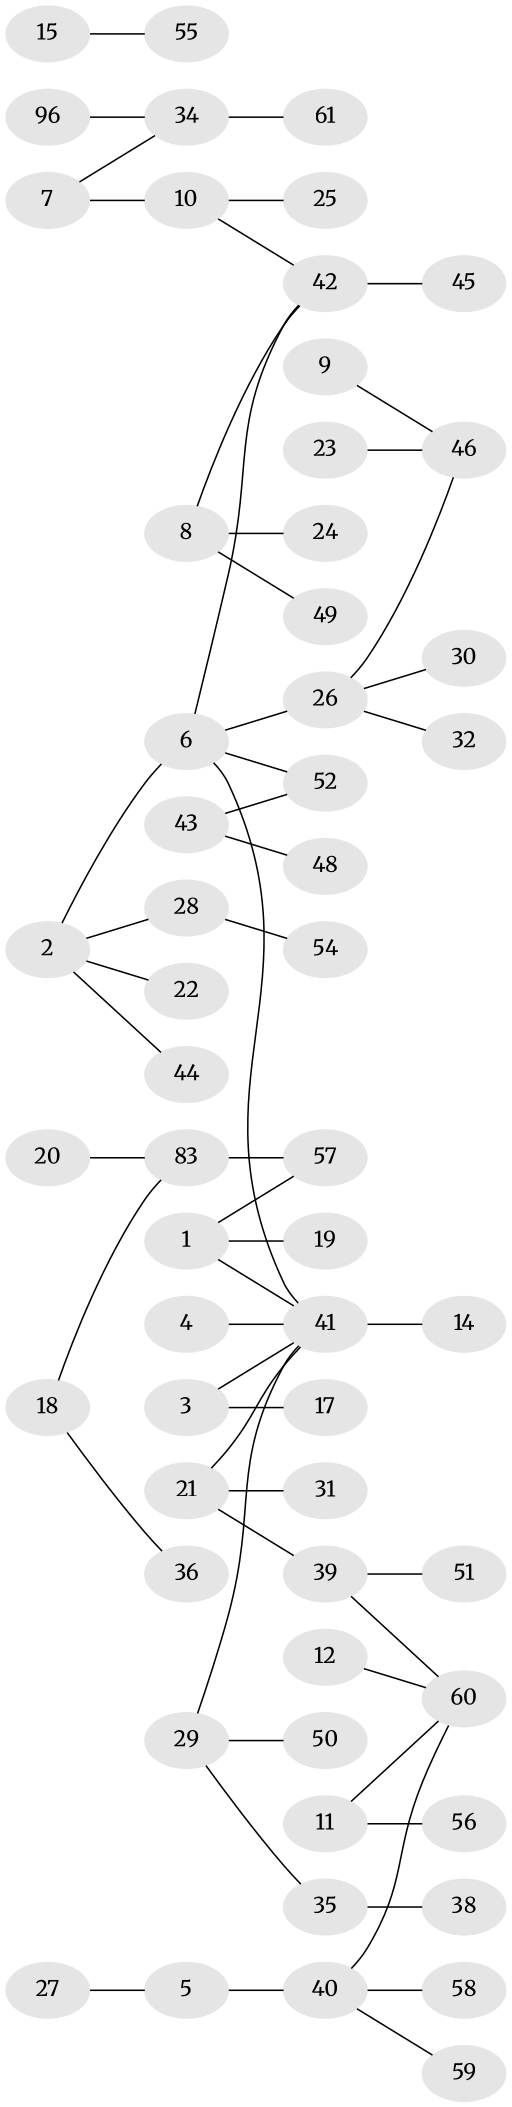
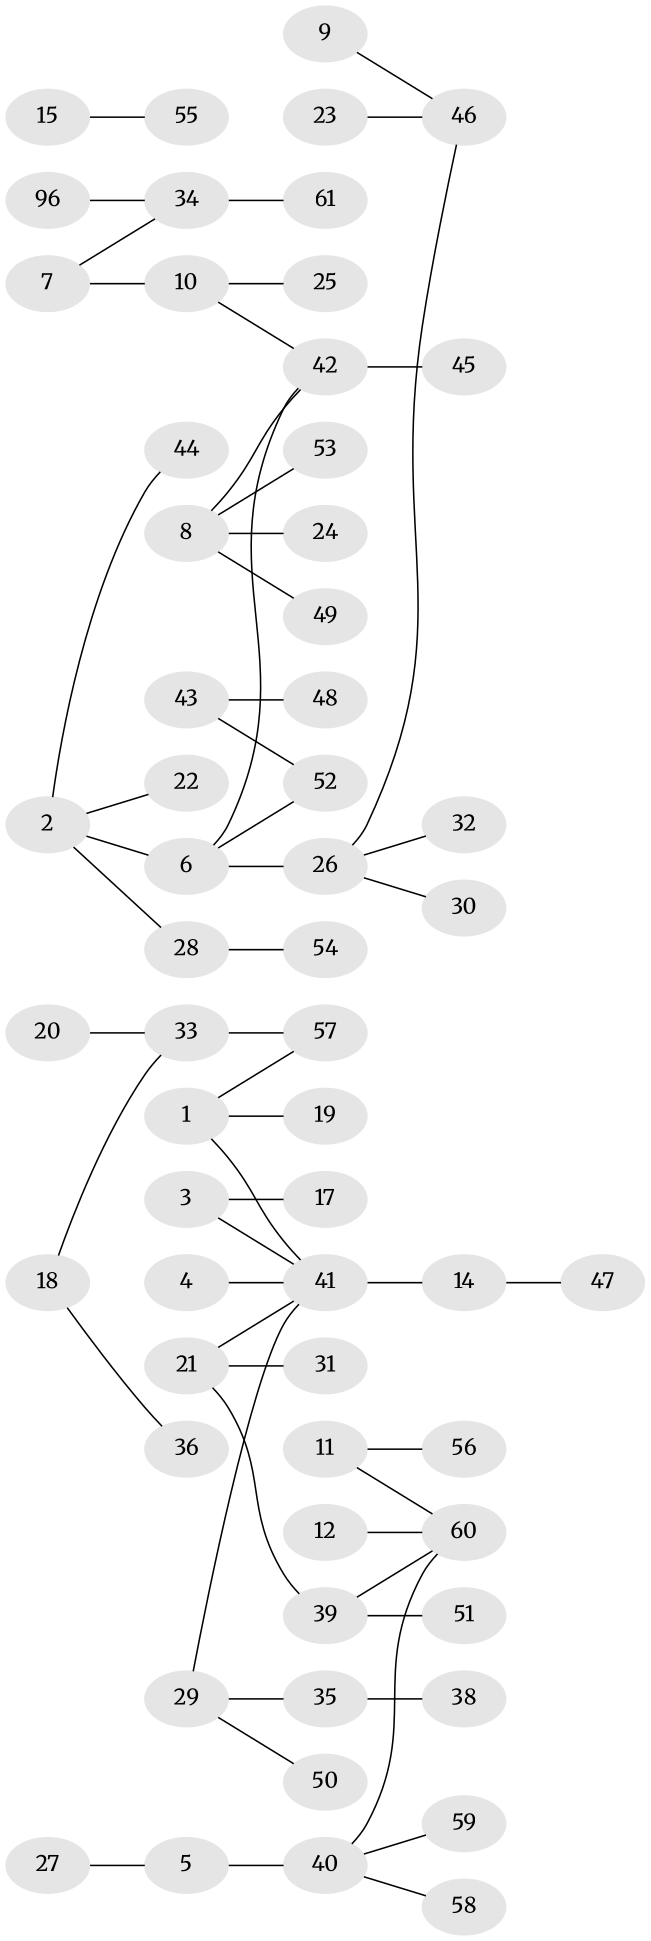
node "53": added
edge "6" -- "41": removed
node "83": label "83" -> "33"
node "47": added
